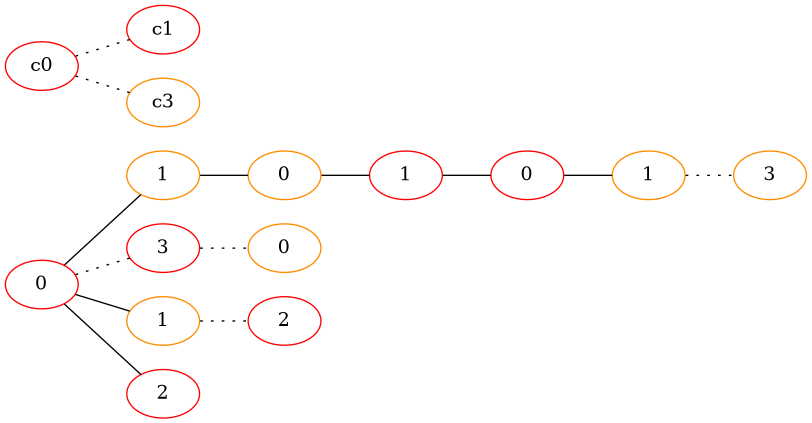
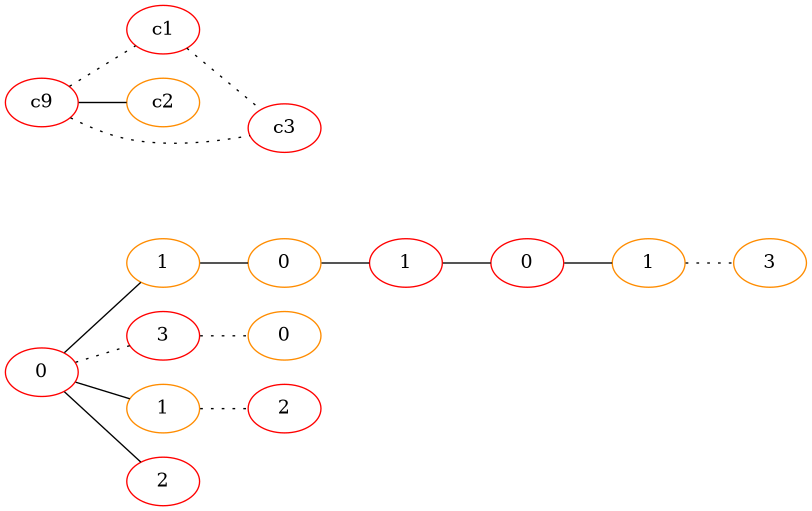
node "c0": label "c0" -> "c9"
edge "c1" -- "c3": added
node "c2": added
node "c3": color darkorange -> red
